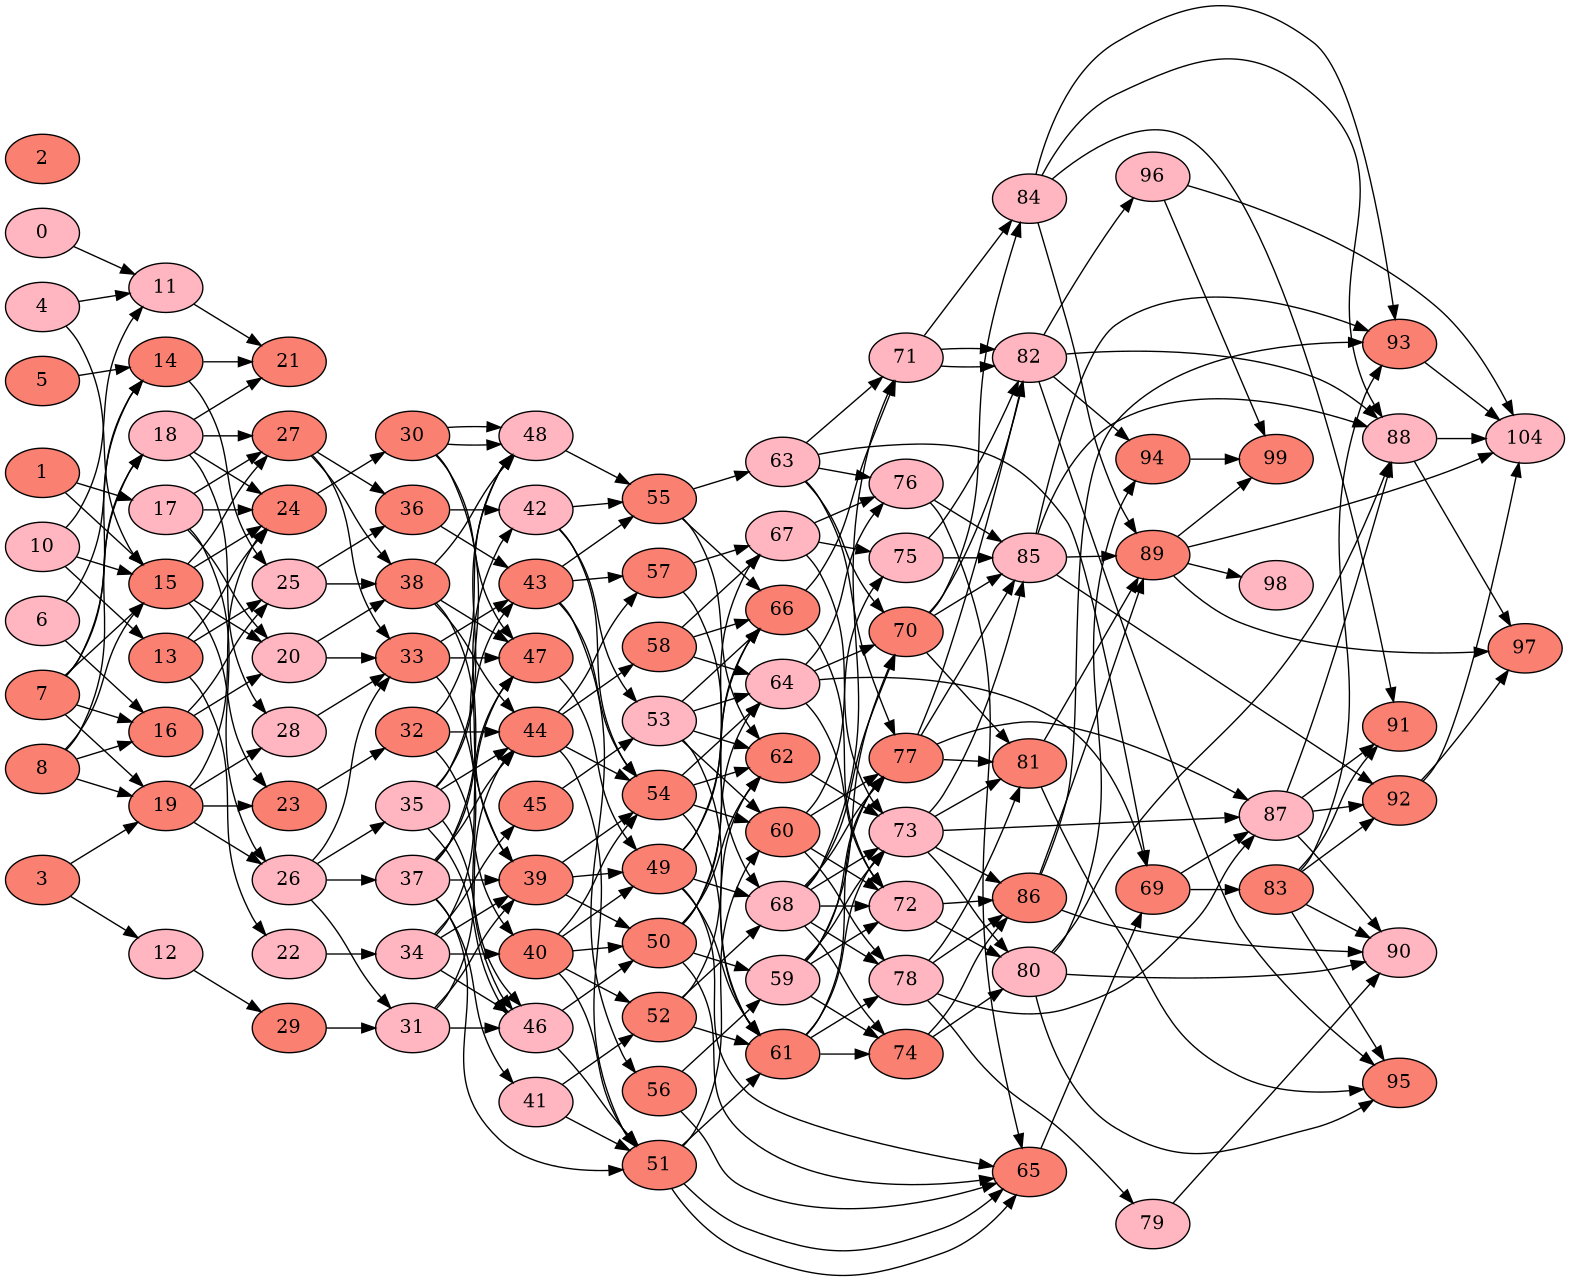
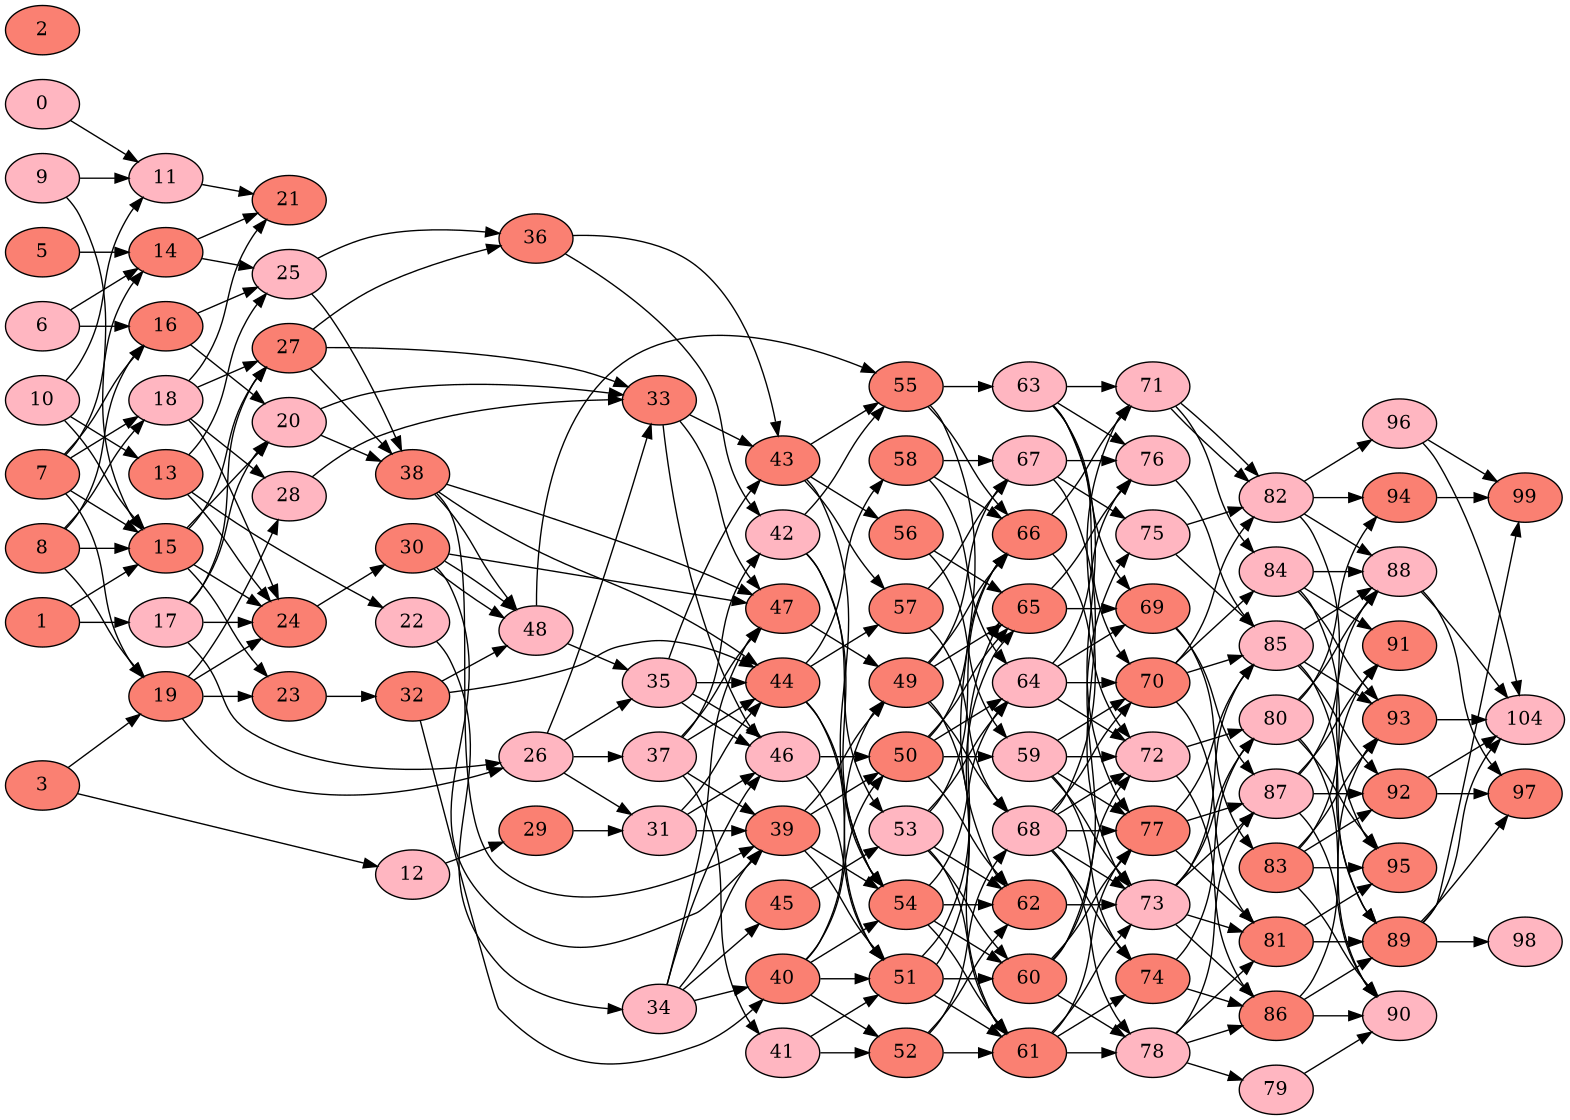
node "4": label "4" -> "9"
edge "77" -> "82": removed
edge "35" -> "48": reversed
edge "76" -> "65": reversed
edge "37" -> "51": now "39" -> "51"
